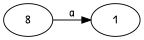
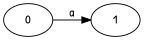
node "8": label "8" -> "0"
